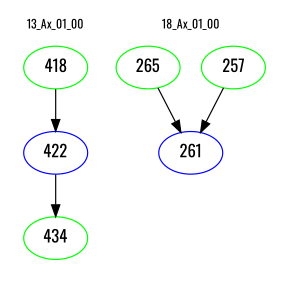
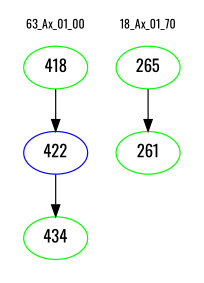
cluster "13_Ax_01_00": label "13_Ax_01_00" -> "63_Ax_01_00"
cluster "18_Ax_01_00": label "18_Ax_01_00" -> "18_Ax_01_70"
node "257": removed
node "261": color blue -> green
